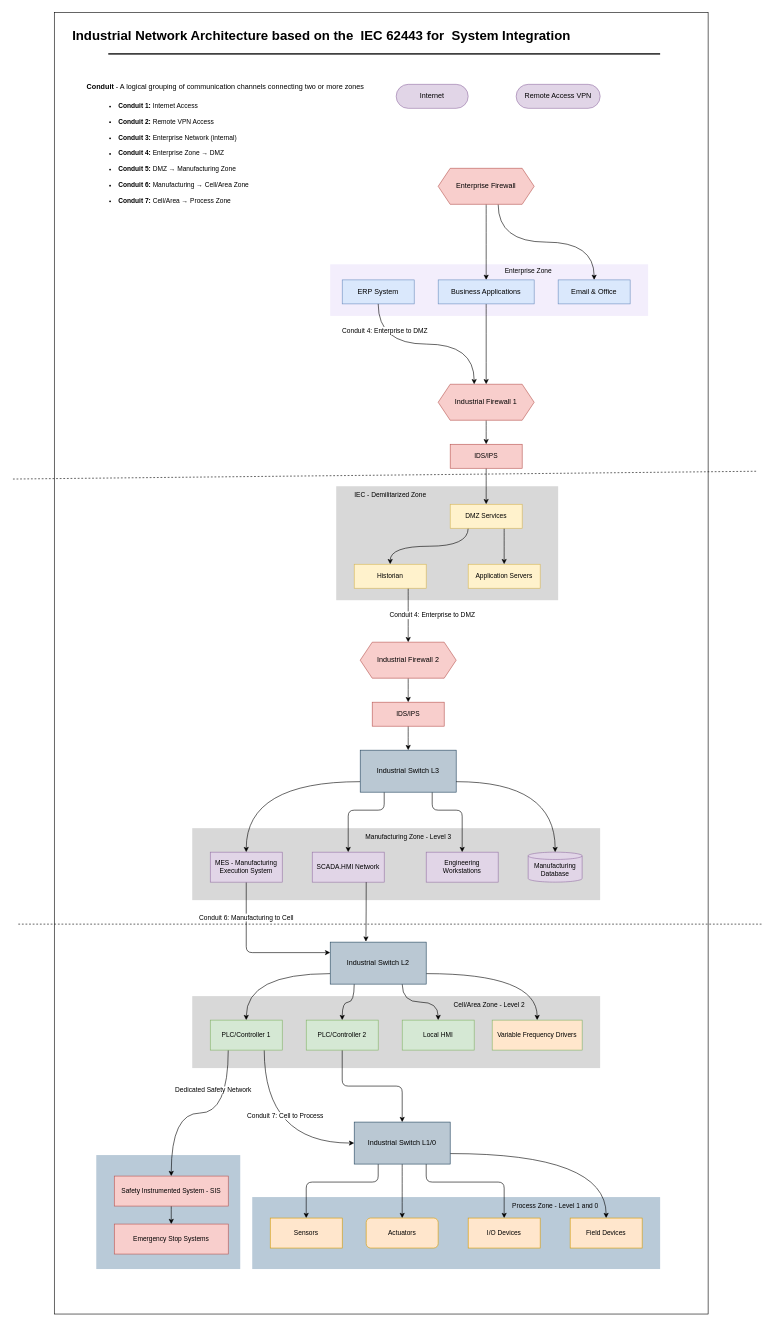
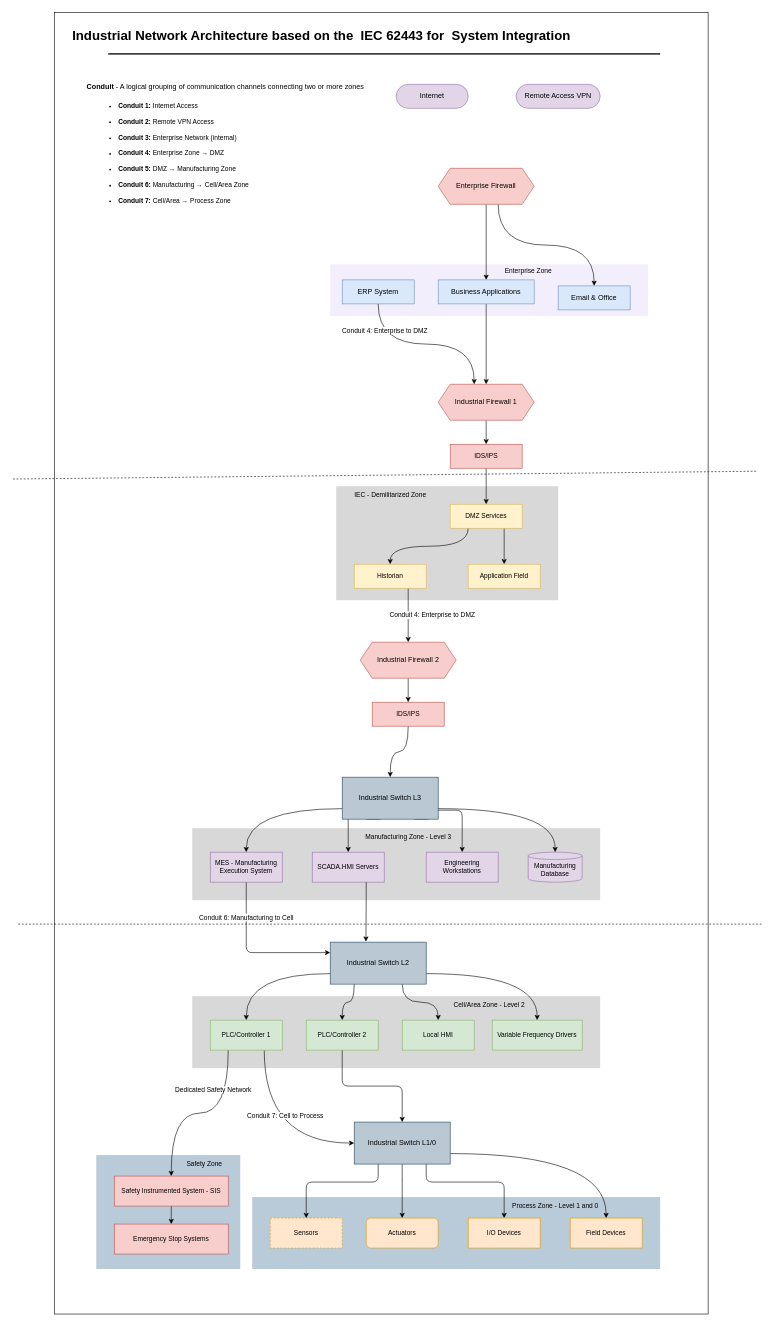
node "Email & Office": moved (594, 292) -> (594, 298)
node "Application Servers": label "Application Servers" -> "Application Field"
node "Industrial Switch L3": moved (408, 771) -> (390, 798)
node "SCADA.HMI Network": label "SCADA.HMI Network" -> "SCADA.HMI Servers"
node "Variable Frequency Drivers": fillcolor #ffe6cc -> #d5e8d4
node "Safety Zone": added
node "Sensors": style solid -> dashed
